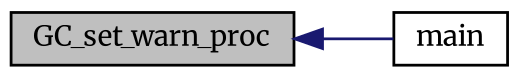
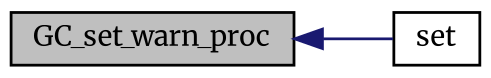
node "main": label "main" -> "set"
